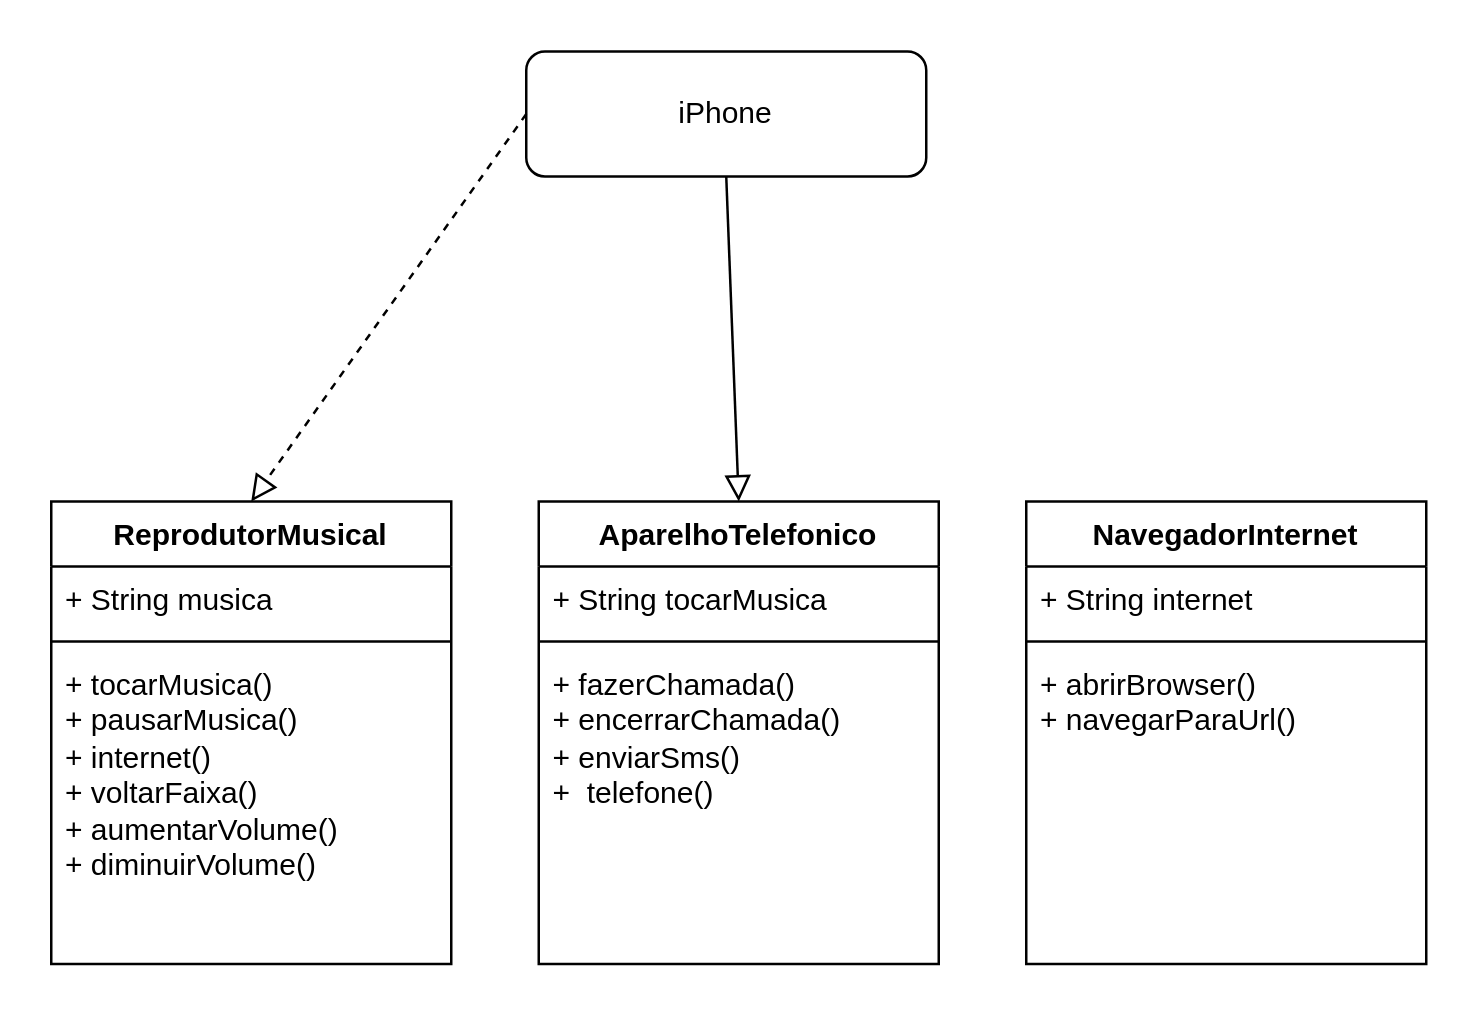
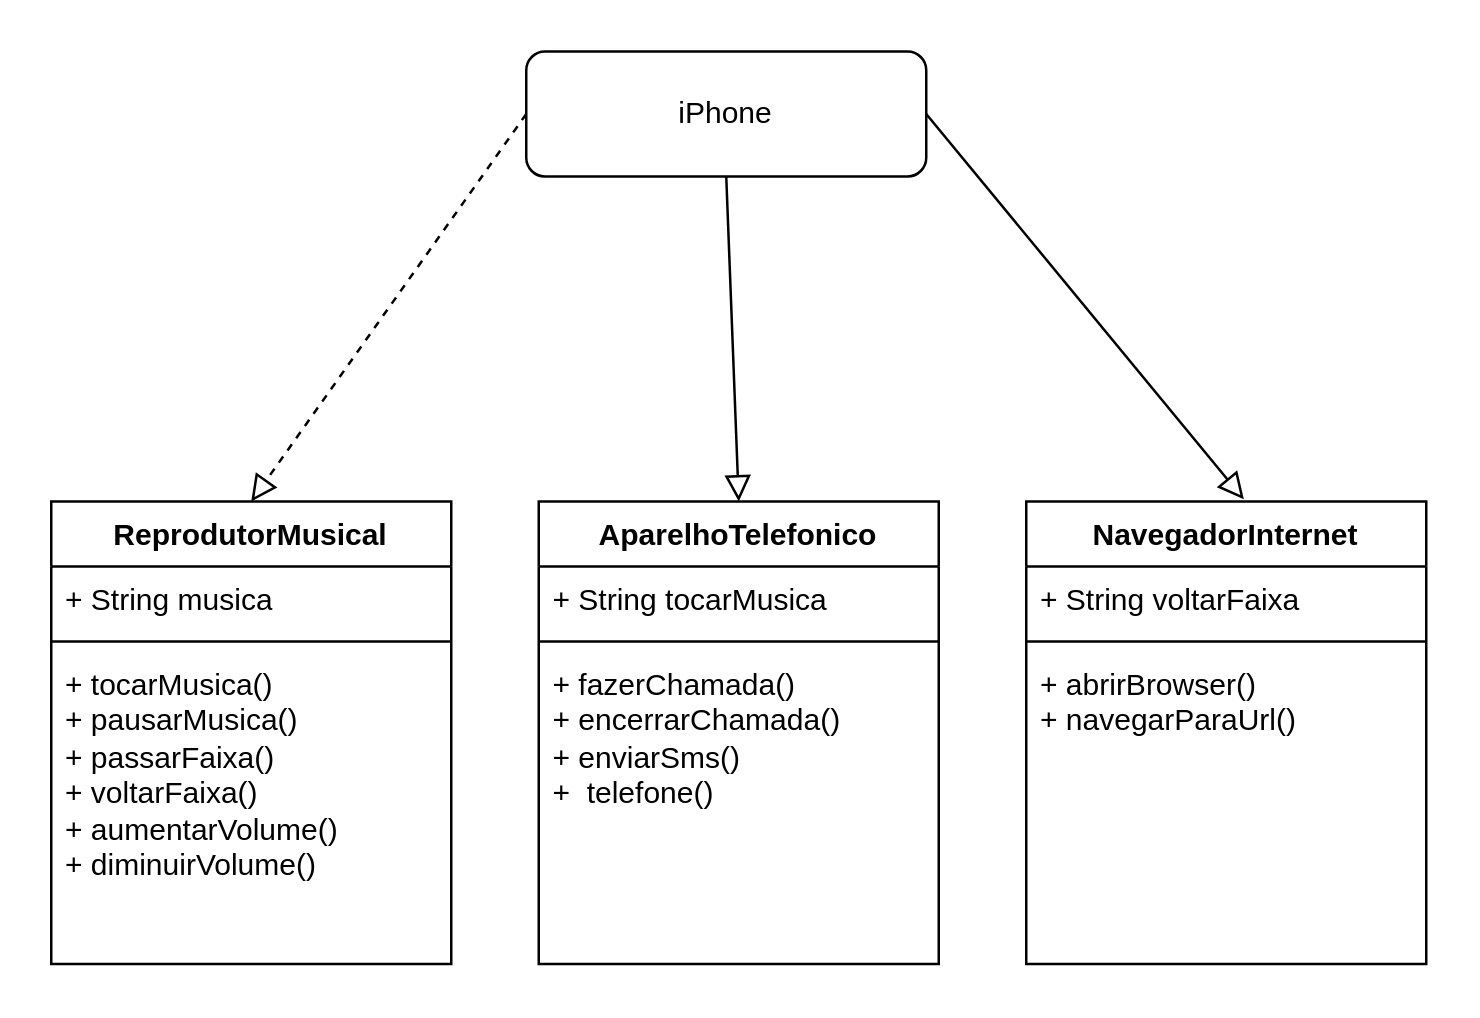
edge "iPhone" -> "NavegadorInternet": added
node "+ String internet": label "+ String internet" -> "+ String voltarFaixa"
node "+ tocarMusica() + pausarMusica() + internet() + voltarFaixa() + aumentarVolume() + diminuirVolume()": label "+ tocarMusica() + pausarMusica() + internet() + voltarFaixa() + aumentarVolume() + diminuirVolume()" -> "+ tocarMusica() + pausarMusica() + passarFaixa() + voltarFaixa() + aumentarVolume() + diminuirVolume()"
